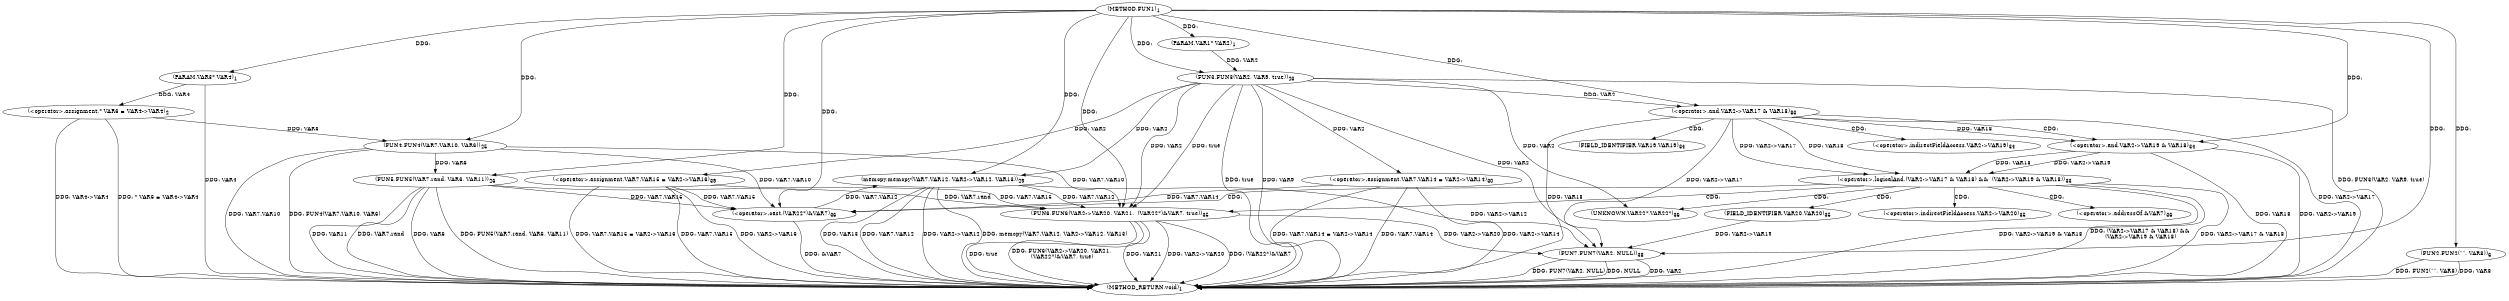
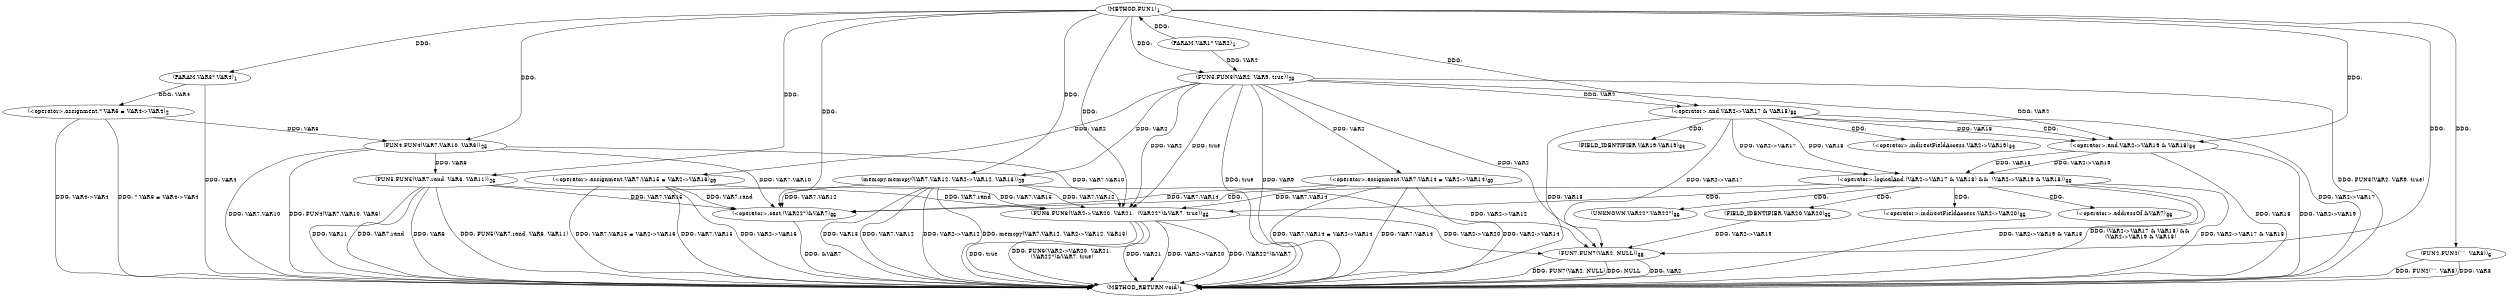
edge "(METHOD,FUN1)" -> "(PARAM,VAR1* VAR2)": reversed
edge "(FUN3,FUN3(VAR2, VAR9, true))" -> "(UNKNOWN,VAR22*,VAR22*)": now "(FUN3,FUN3(VAR2, VAR9, true))" -> "(<operator>.and,VAR2->VAR19 & VAR18)"
edge "(<operator>.cast,(VAR22*)&VAR7)" -> "(memcpy,memcpy(VAR7.VAR12, VAR2->VAR12, VAR13))": reversed
edge "(<operator>.assignment,VAR7.VAR14 = VAR2->VAR14)" -> "(FUN6,FUN6(VAR2->VAR20, VAR21,  (VAR22*)&VAR7, true))": added, label "DDG: VAR7.VAR14"
edge "(<operator>.assignment,VAR7.VAR15 = VAR2->VAR16)" -> "(<operator>.cast,(VAR22*)&VAR7)": label "DDG: VAR7.VAR15" -> "DDG: VAR7.rand"
